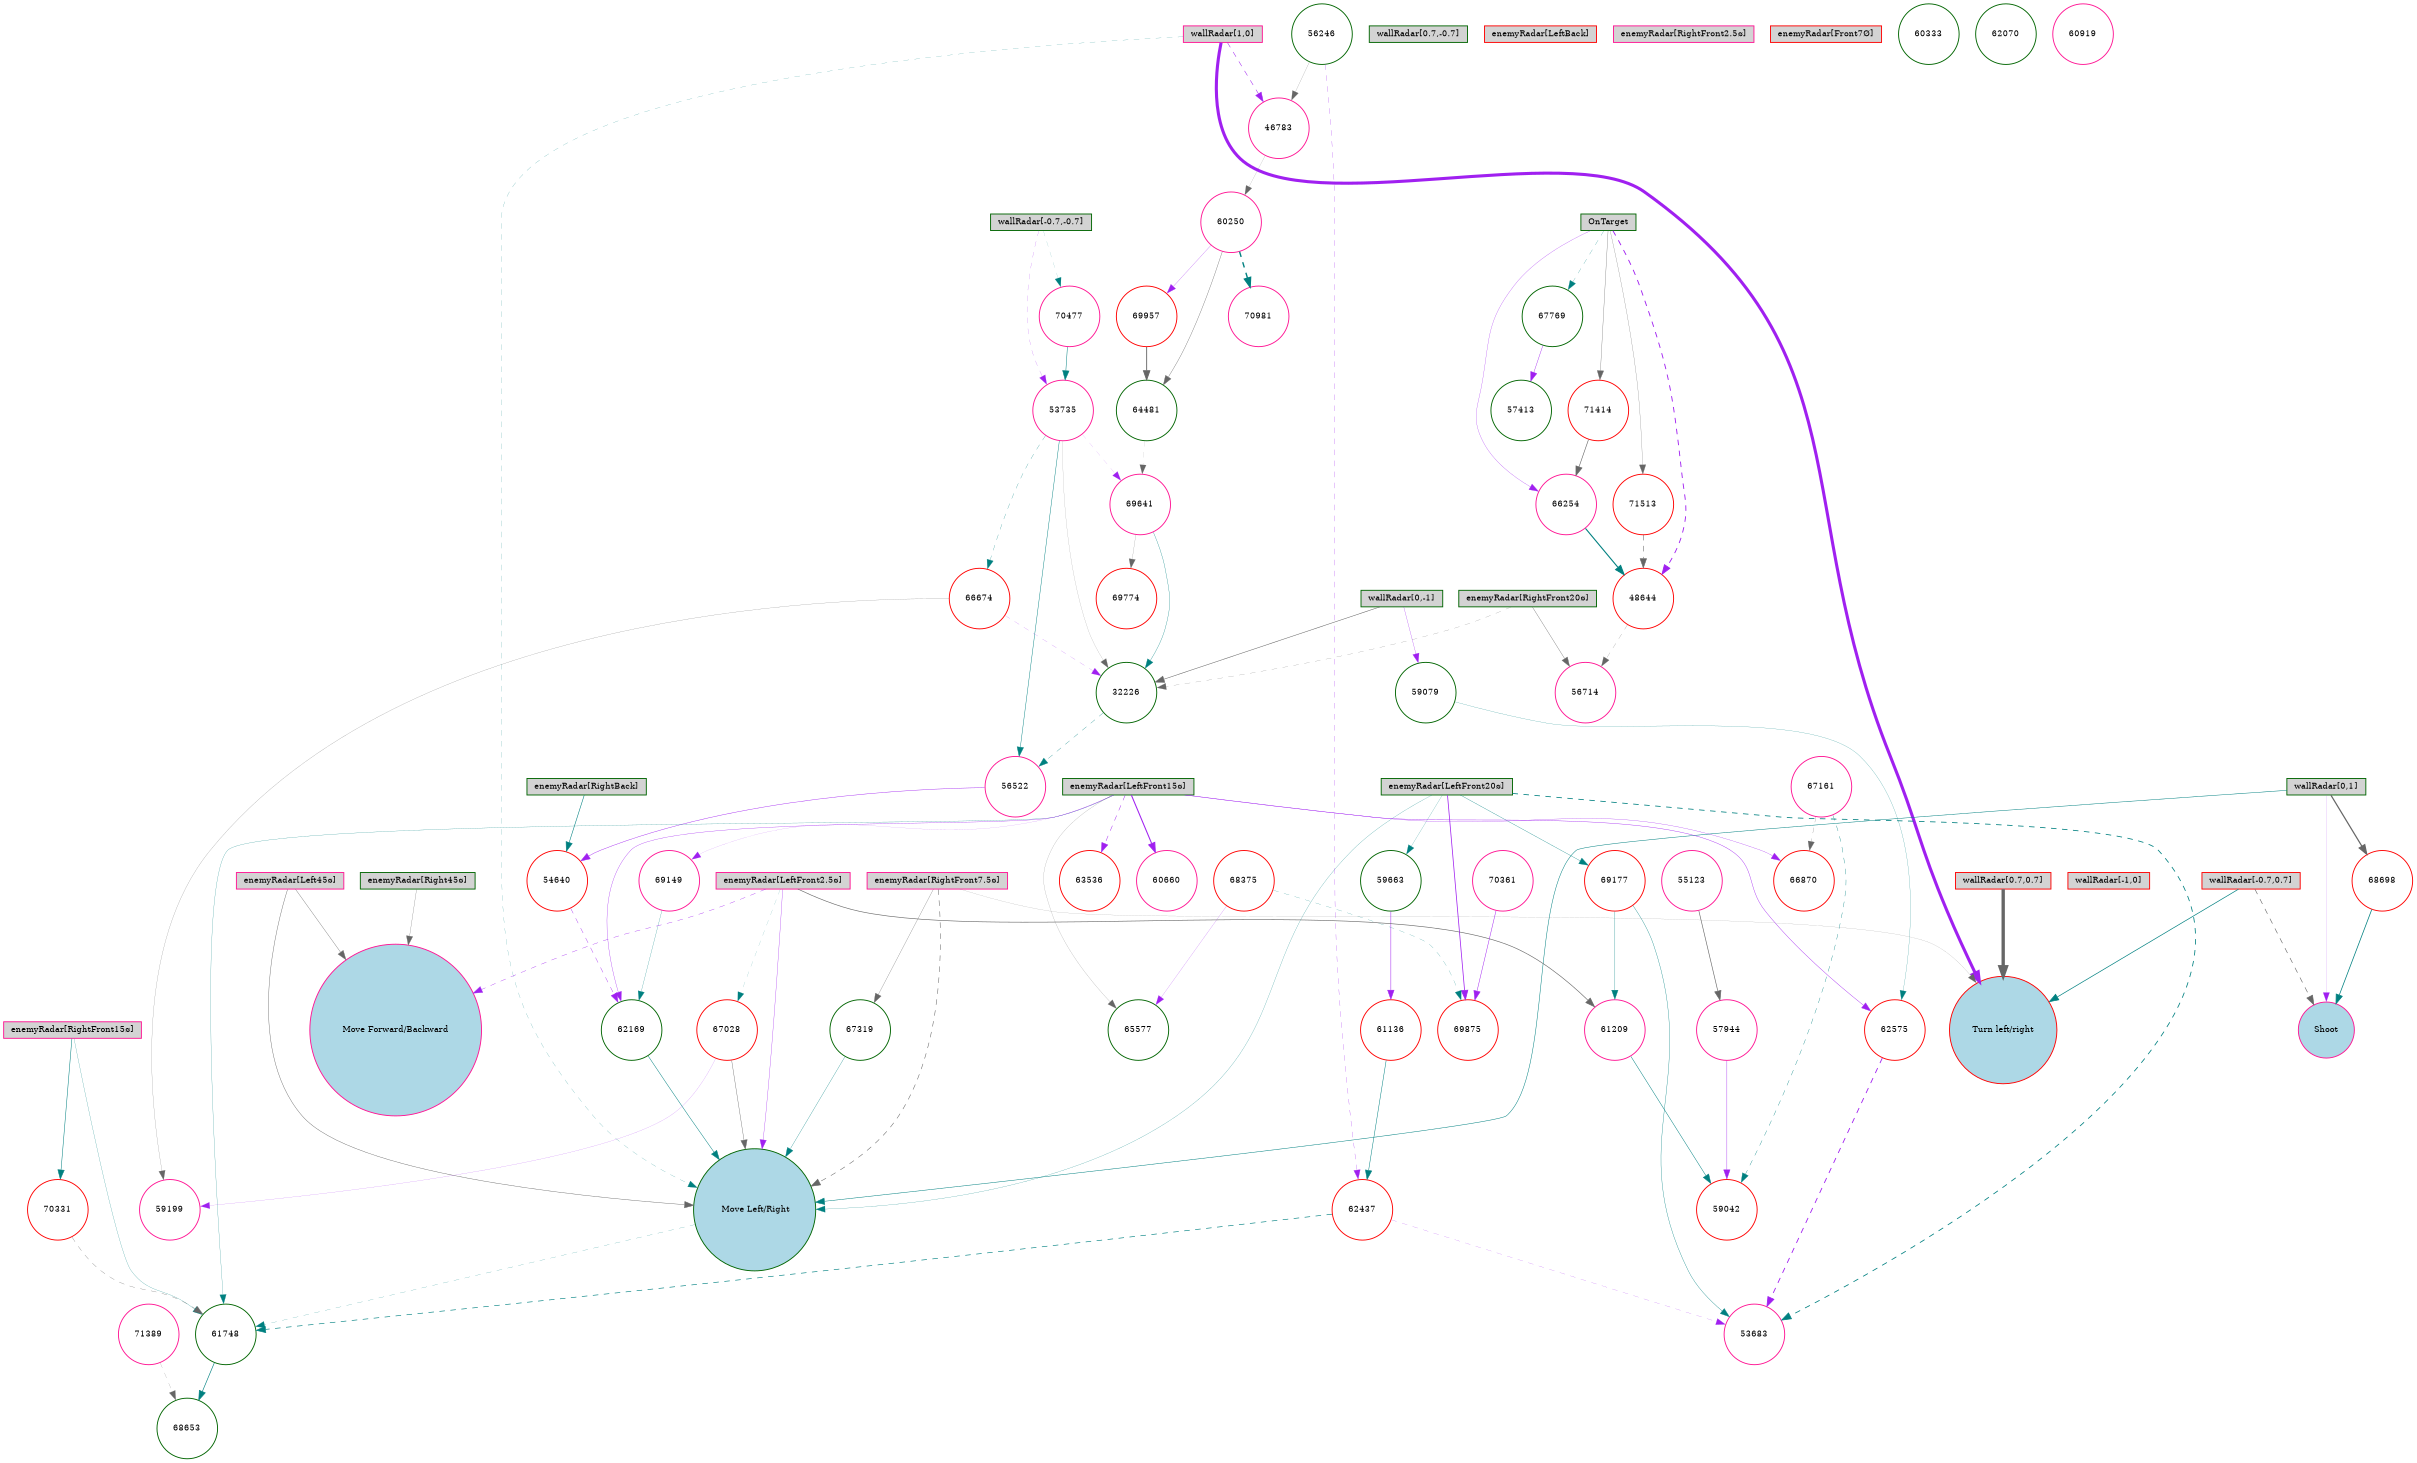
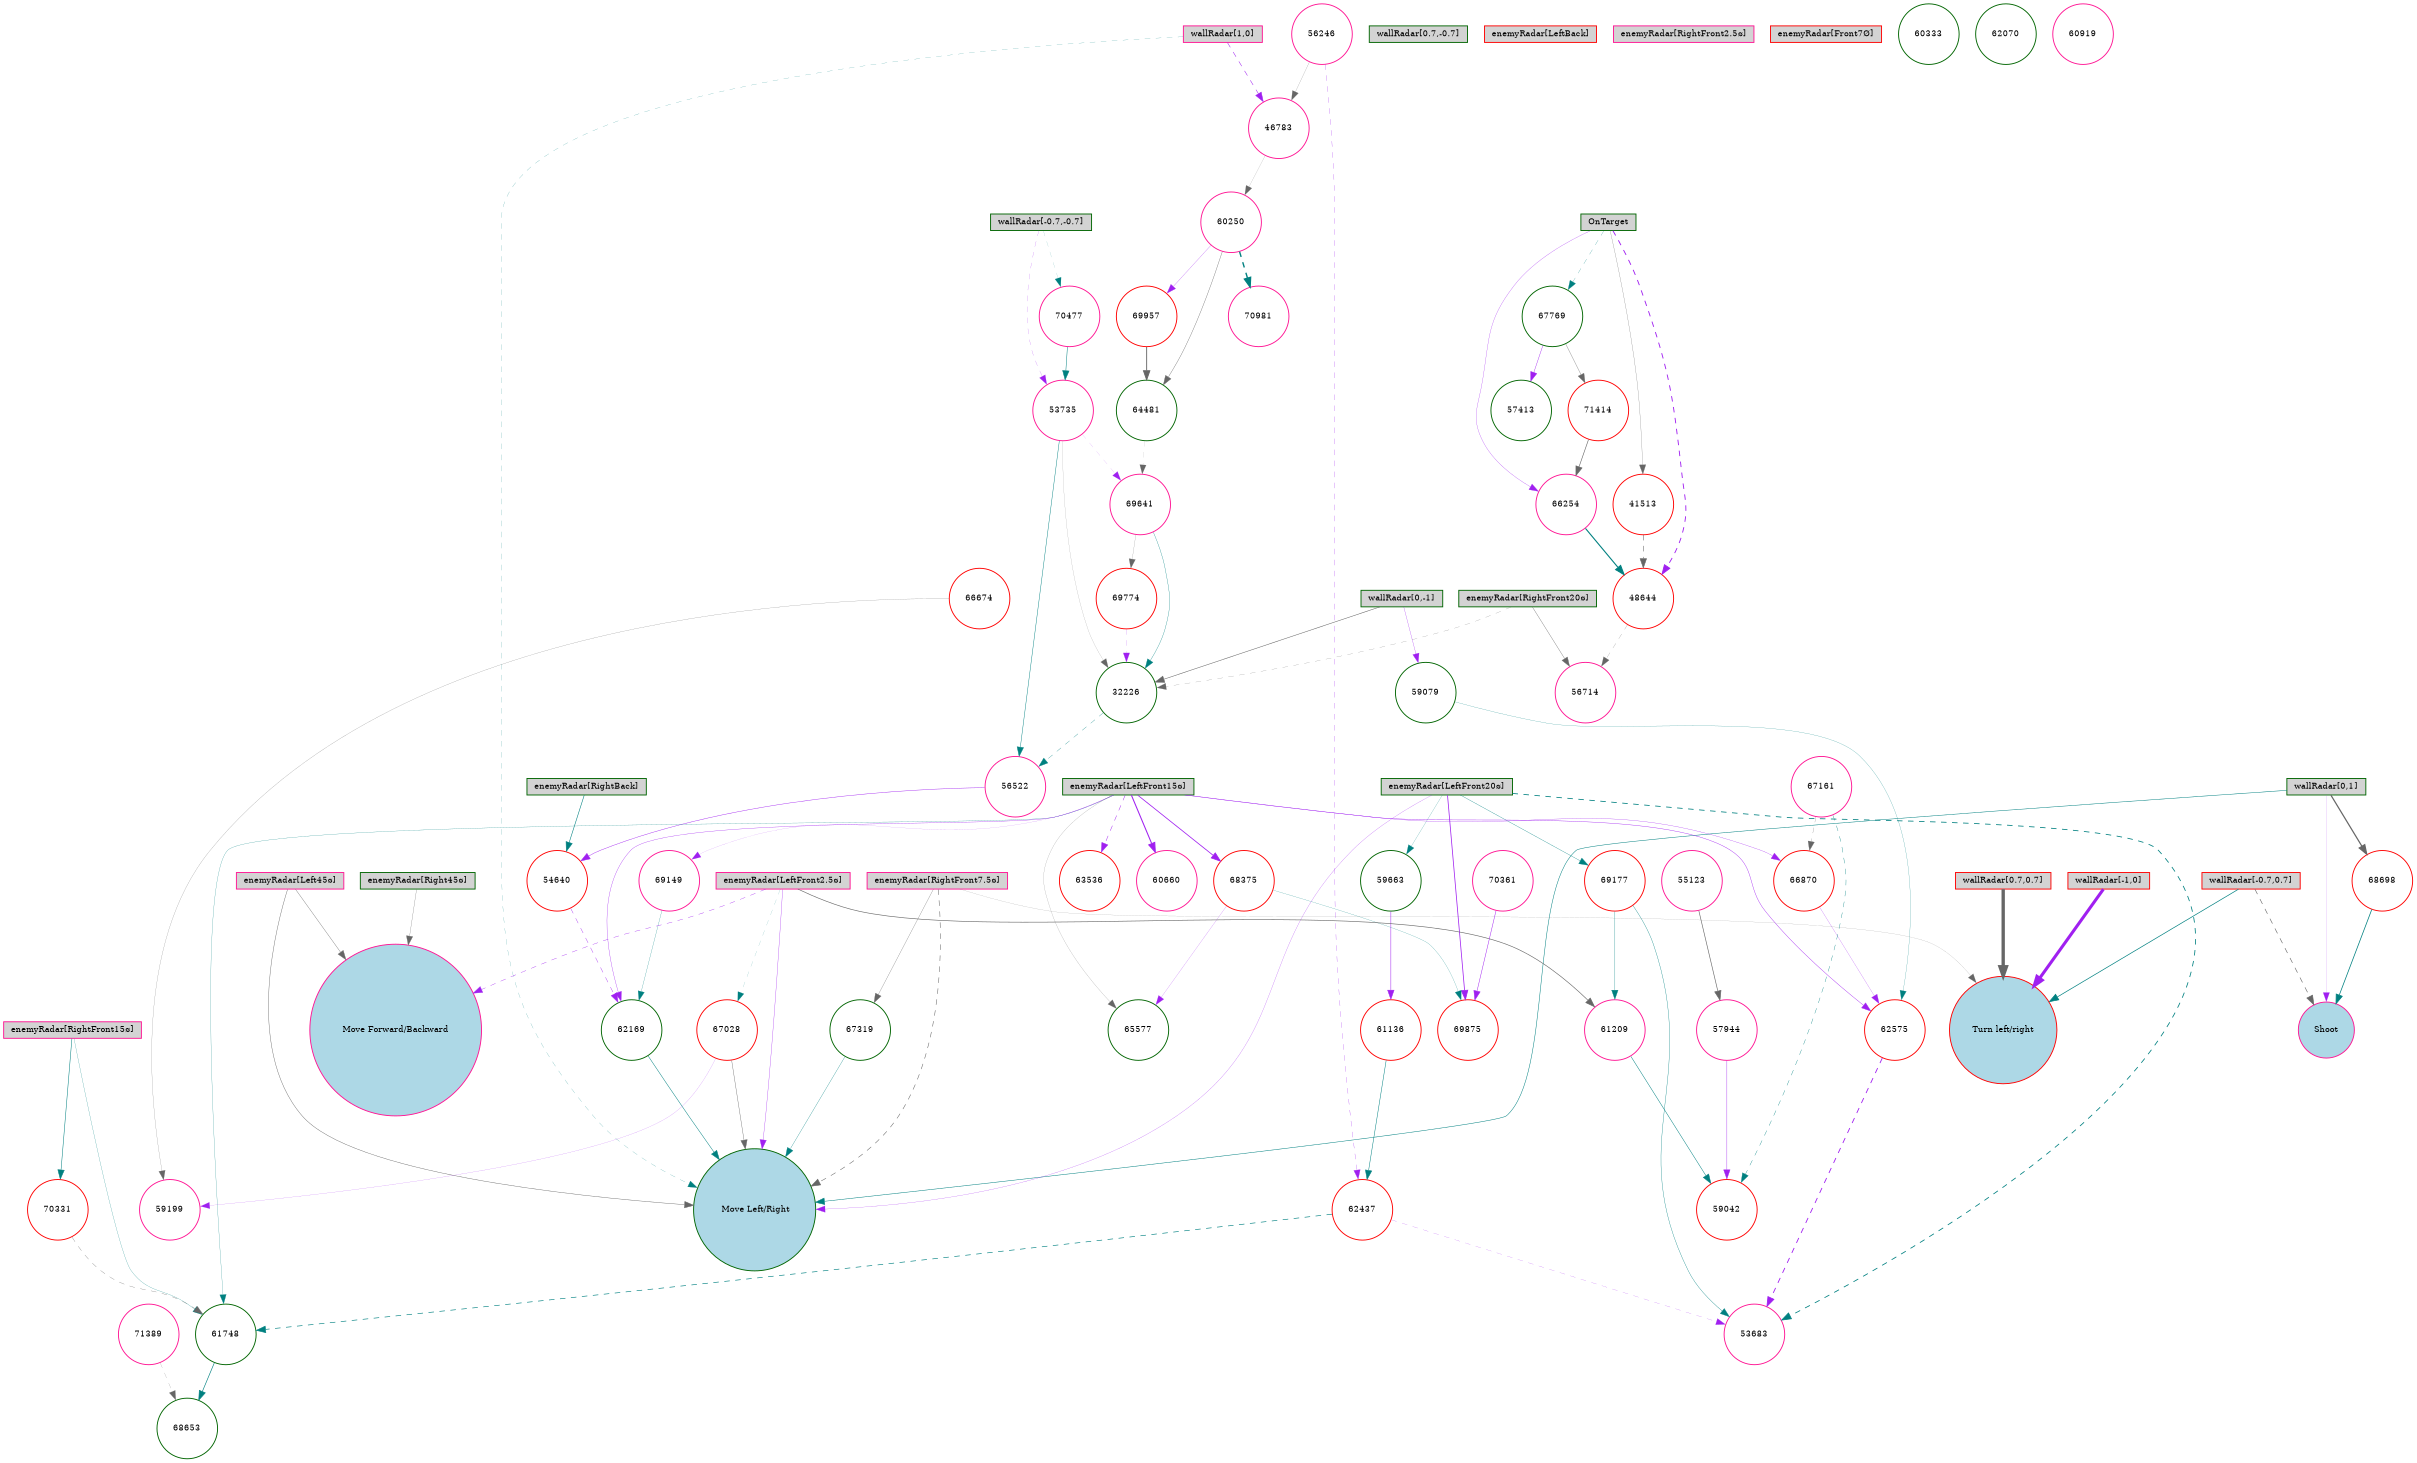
node "56246": color darkgreen -> deeppink
edge "OnTarget" -> "71414": now "67769" -> "71414"
edge "wallRadar[1,0]" -> "Turn left/right": now "wallRadar[-1,0]" -> "Turn left/right"
edge "53735" -> "66674": removed
node "71513": label "71513" -> "41513"
edge "66674" -> "32226": now "69774" -> "32226"
edge "enemyRadar[LeftFront15ø]" -> "68375": added
edge "68375" -> "69875": style dashed -> bold
edge "66870" -> "62575": added
edge "enemyRadar[LeftFront20ø]" -> "Move Left/Right": color teal -> purple
edge "Move Left/Right" -> "61748": removed
